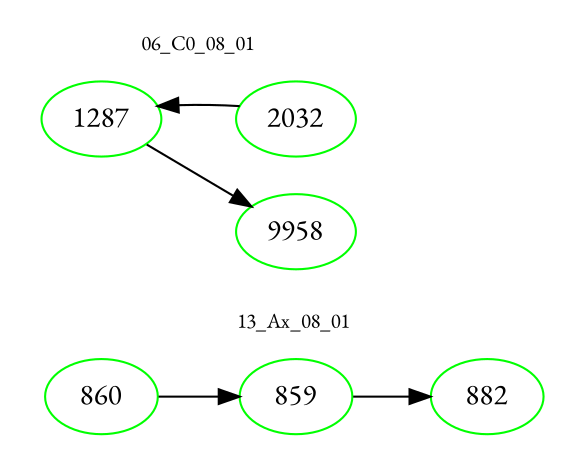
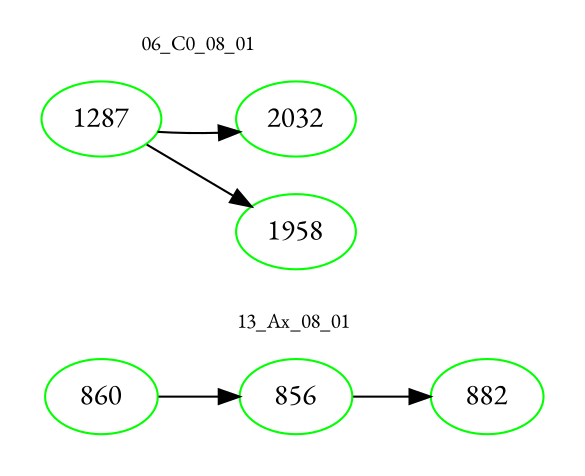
edge "2032" -> "1287": reversed
node "9958": label "9958" -> "1958"
node "859": label "859" -> "856"
